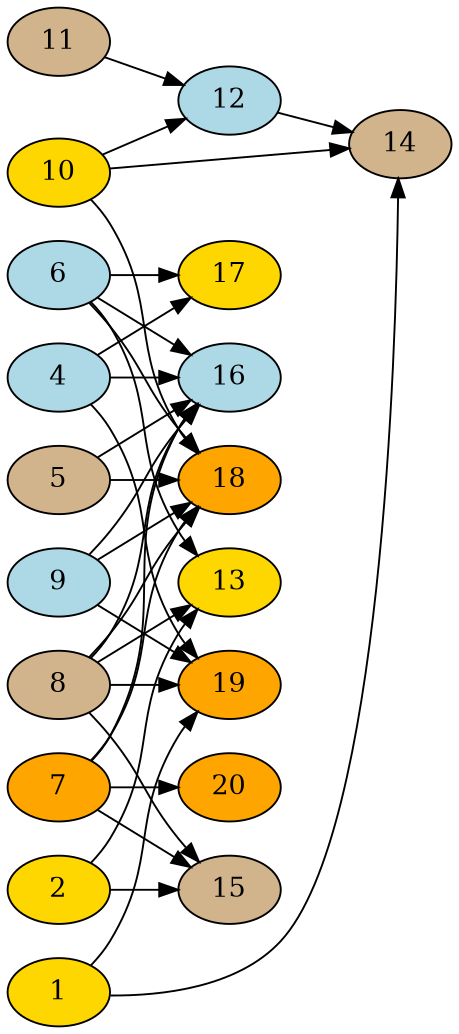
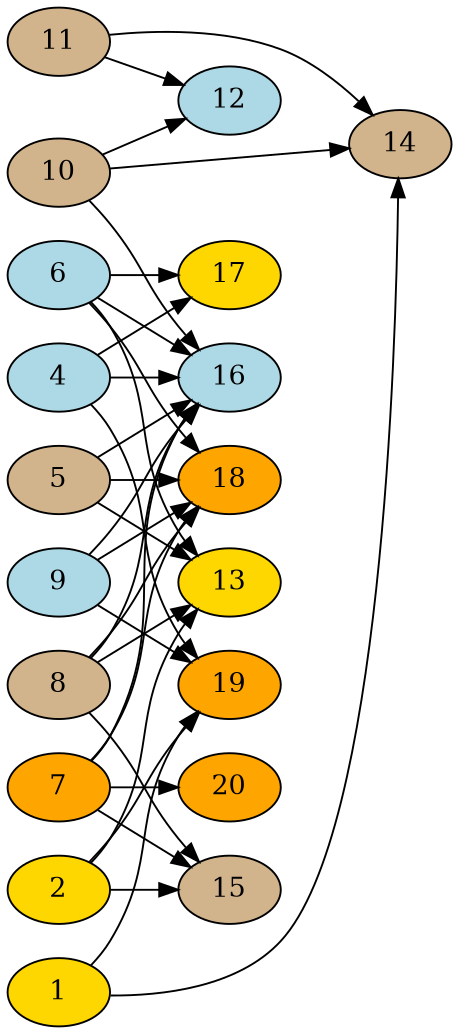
edge "12" -> "14": now "11" -> "14"
node "10": fillcolor gold -> tan
edge "10" -> "18": now "10" -> "16"
edge "5" -> "13": added
edge "8" -> "19": now "2" -> "19"
